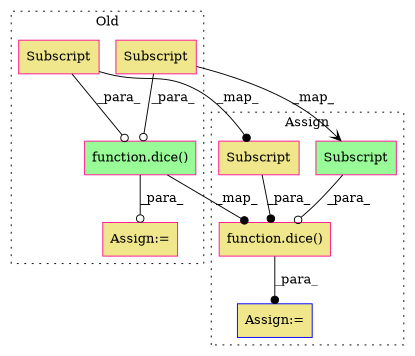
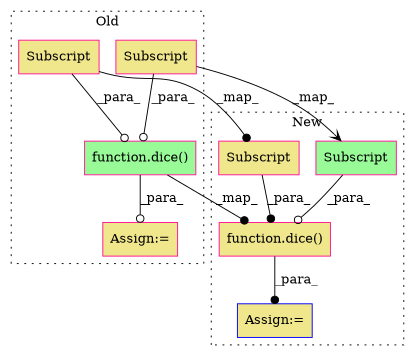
cluster "Assign": label "Assign" -> "New"
